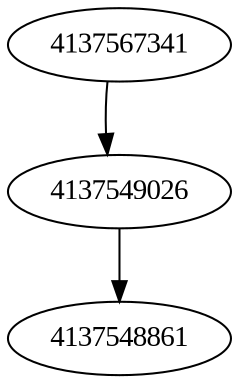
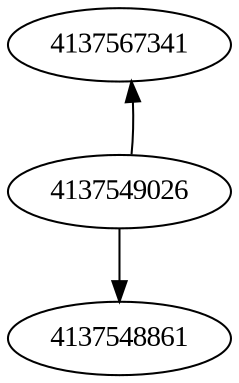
edge "4137567341" -> "4137549026": reversed
